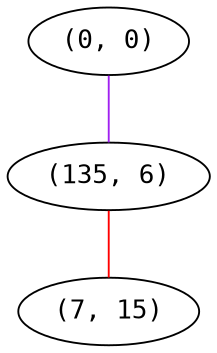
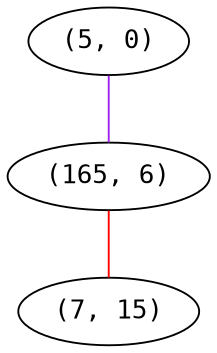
node "(0, 0)": label "(0, 0)" -> "(5, 0)"
node "(135, 6)": label "(135, 6)" -> "(165, 6)"
